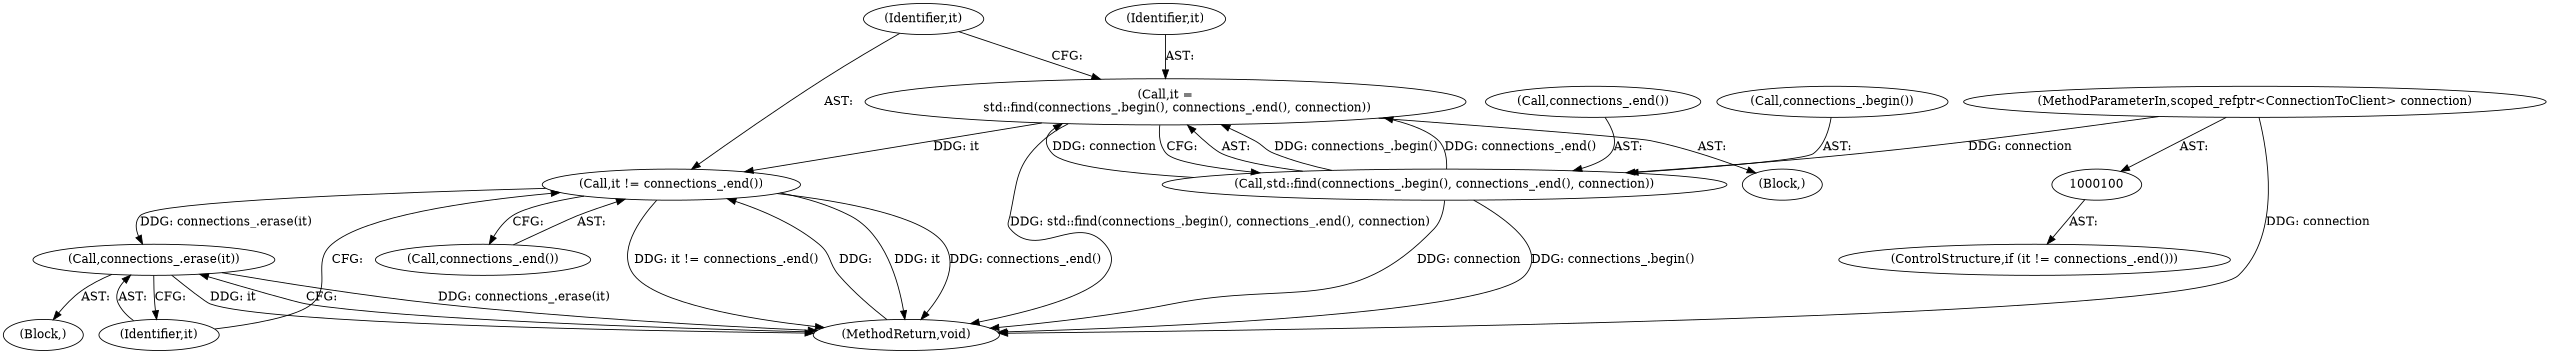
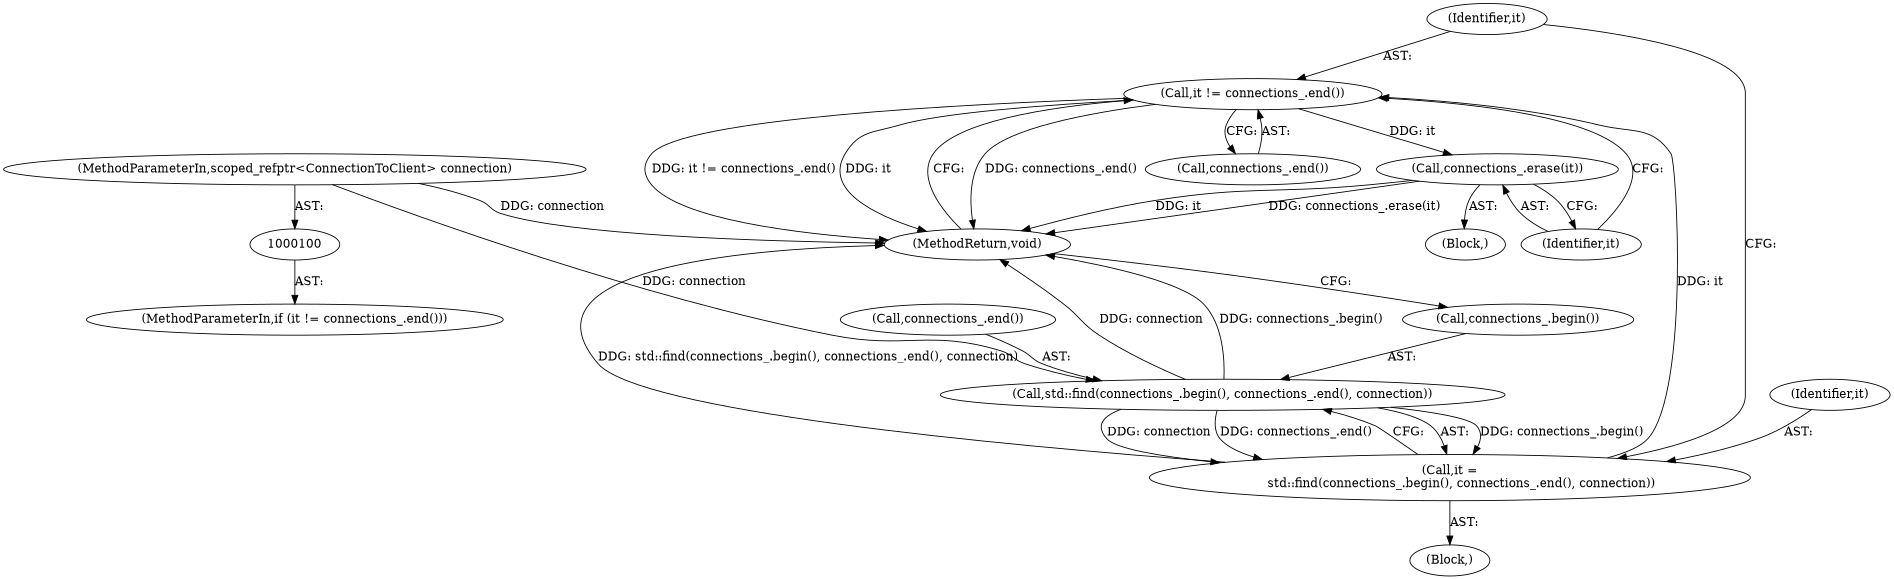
edge "(Call,it != connections_.end())" -> "(Call,connections_.erase(it))": label "DDG: connections_.erase(it)" -> "DDG: it"
edge "(MethodReturn,void)" -> "(Call,it != connections_.end())": label "DDG: " -> "CFG: "
node "(ControlStructure,if (it != connections_.end()))": label "(ControlStructure,if (it != connections_.end()))" -> "(MethodParameterIn,if (it != connections_.end()))"
edge "(MethodReturn,void)" -> "(Call,connections_.erase(it))": now "(MethodReturn,void)" -> "(Call,connections_.begin())"
